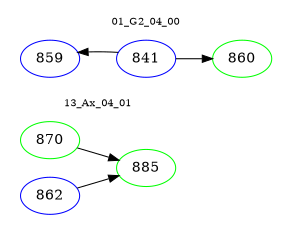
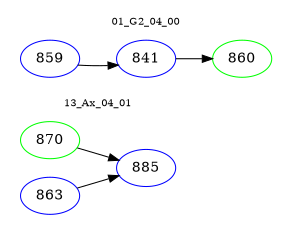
edge "841" -> "859": reversed
node "885": color green -> blue
node "862": label "862" -> "863"
